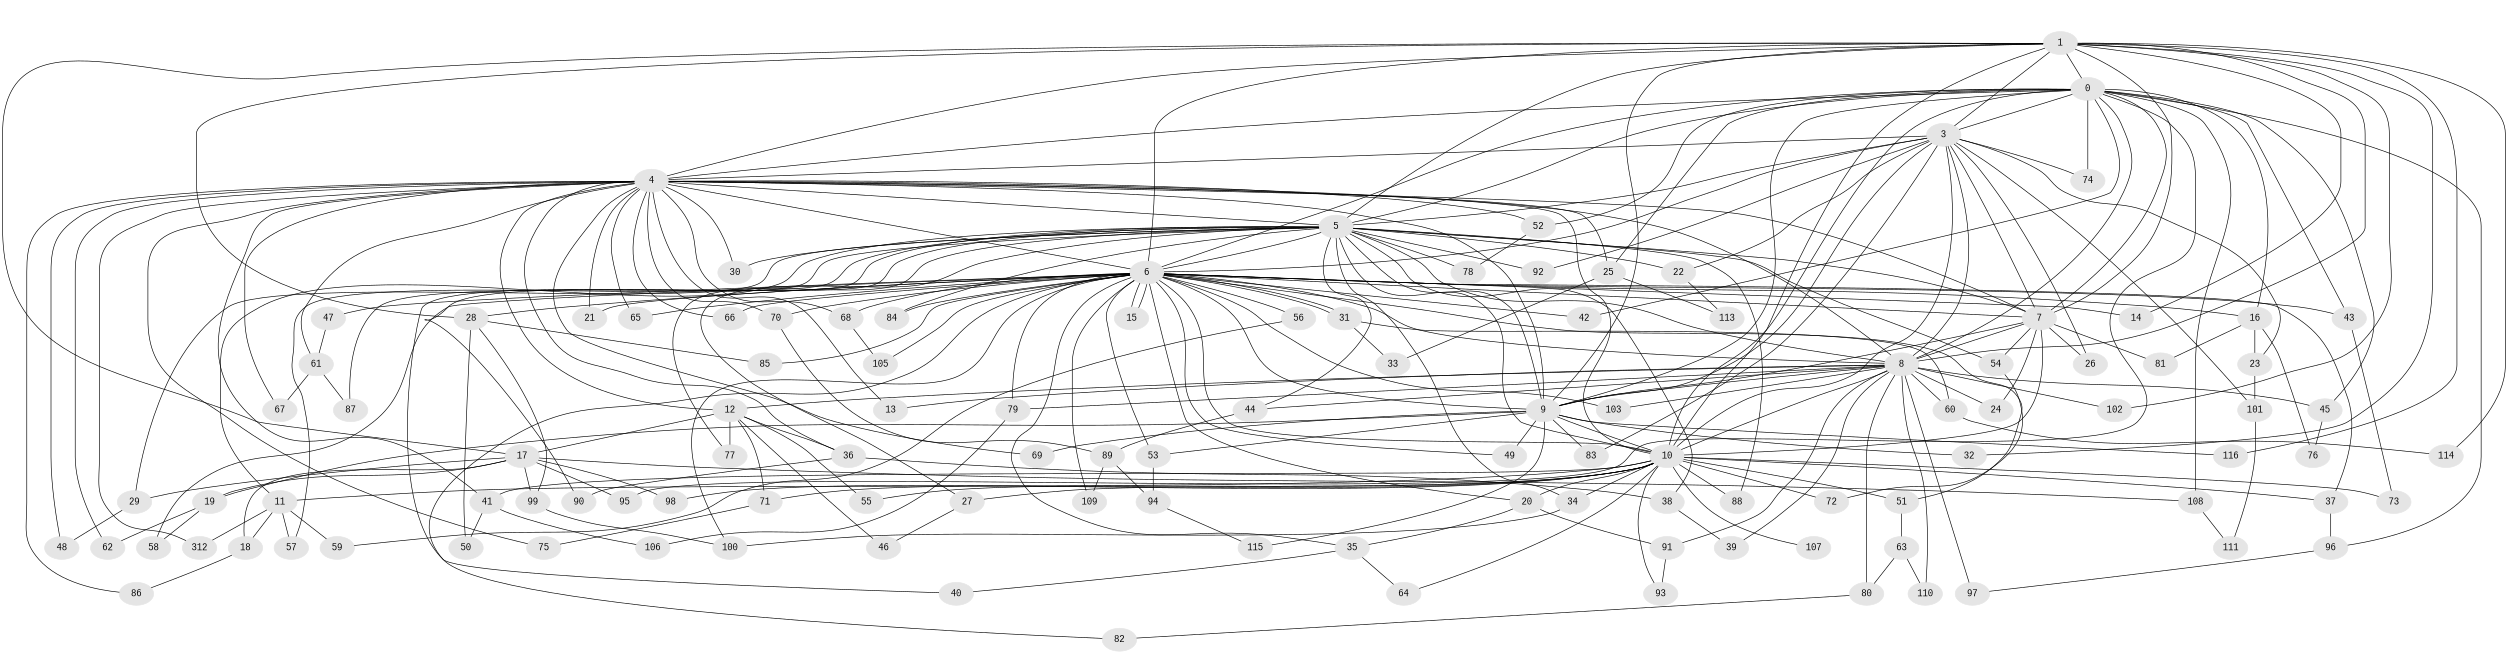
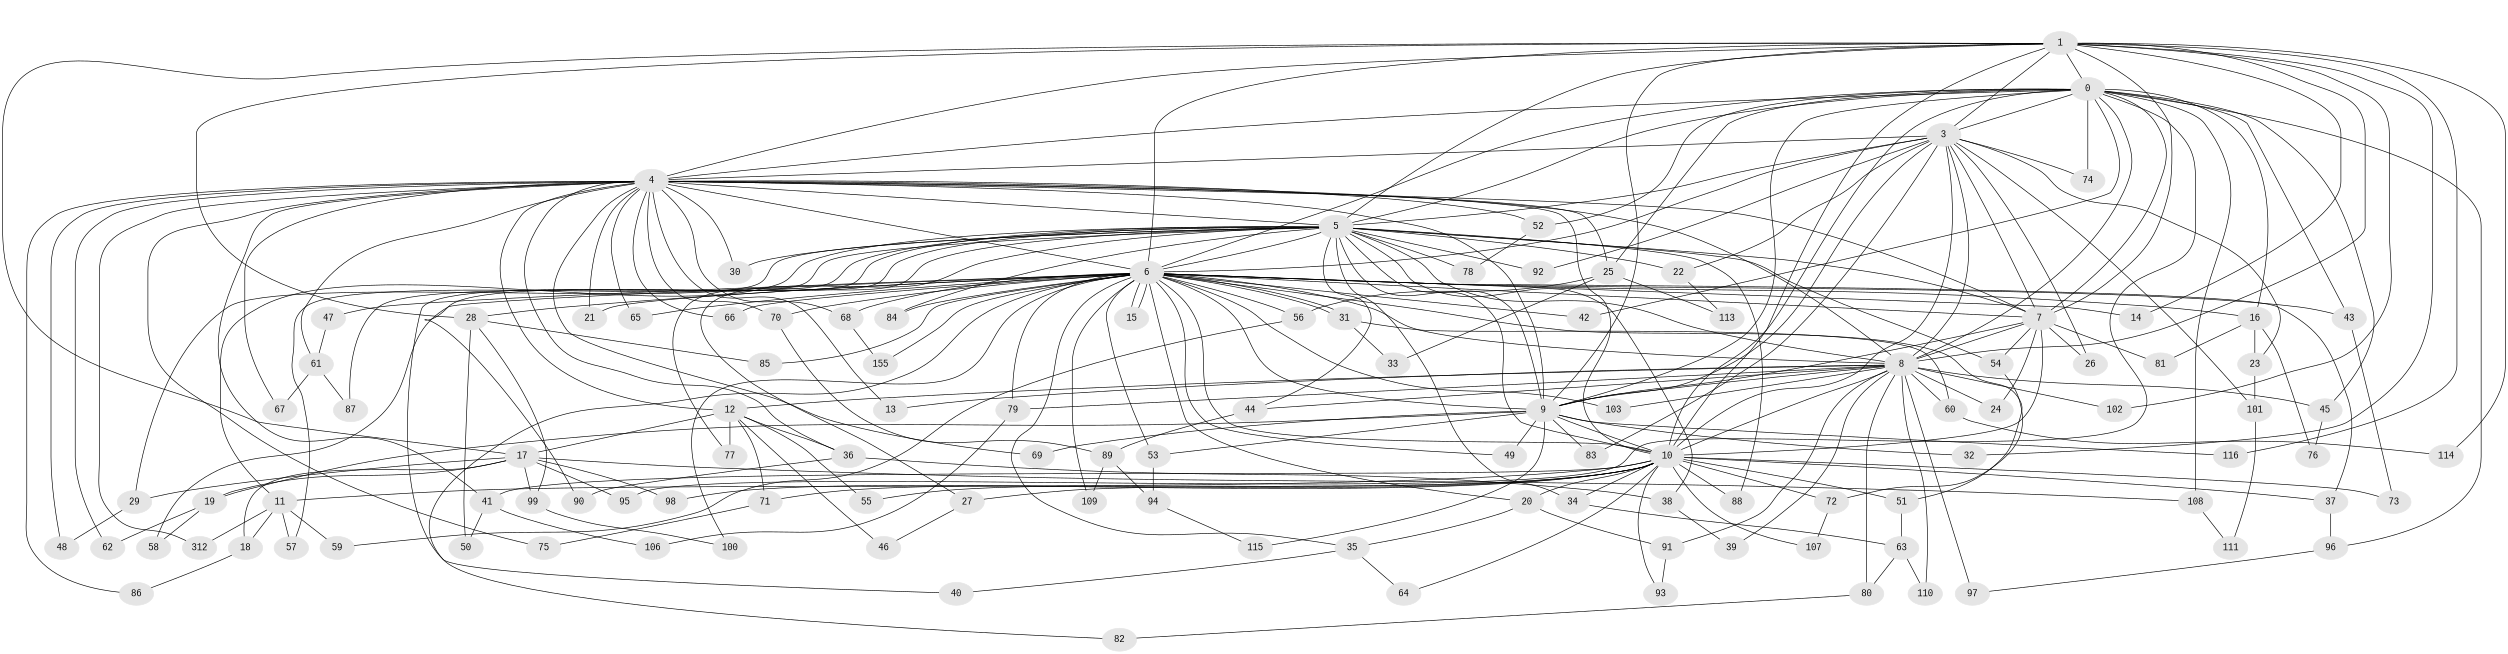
edge "25" -- "56": added
node "105": label "105" -> "155"
edge "72" -- "107": added
edge "34" -- "100": now "34" -- "63"
